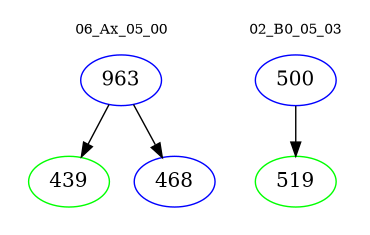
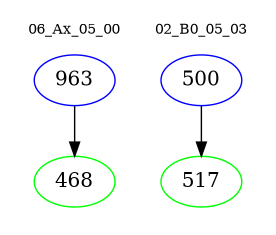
node "439": removed
node "468": color blue -> green
node "519": label "519" -> "517"
